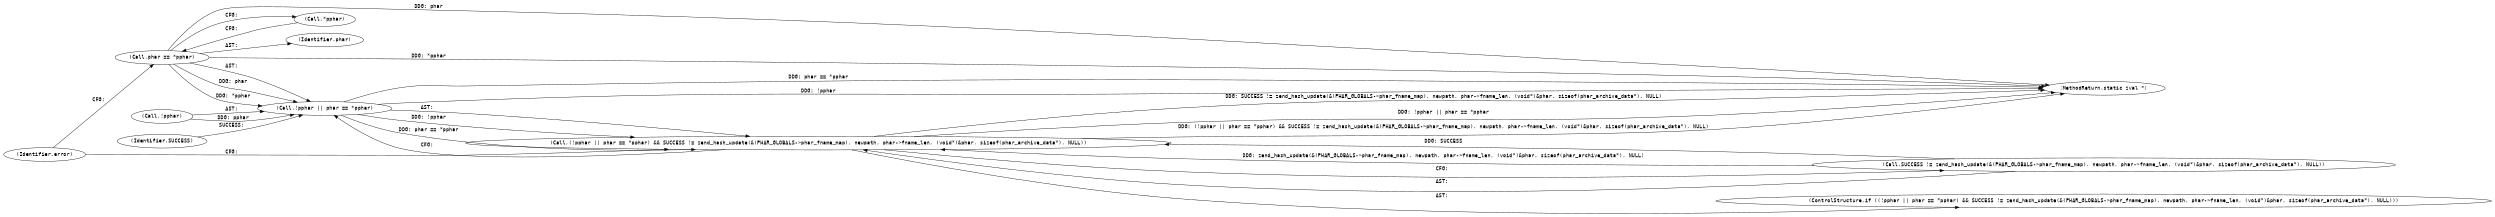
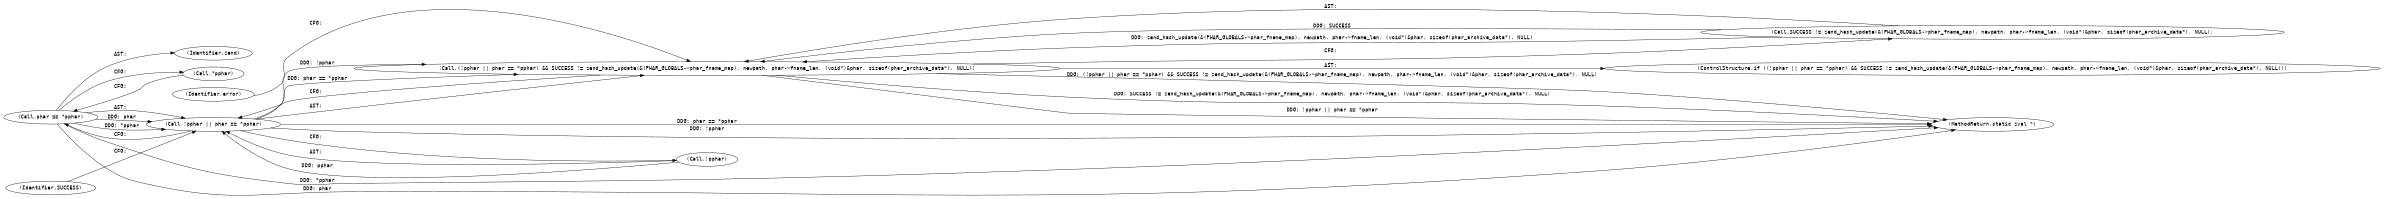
node "(Identifier,phar)": label "(Identifier,phar)" -> "(Identifier,zend)"
edge "(Identifier,error)" -> "(Call,phar == *pphar)": now "(Call,!pphar || phar == *pphar)" -> "(Call,phar == *pphar)"
edge "(Identifier,SUCCESS)" -> "(Call,!pphar || phar == *pphar)": label "SUCCESS: " -> "CFG: "
edge "(Call,!pphar || phar == *pphar)" -> "(Call,!pphar)": added, label "CFG:"
